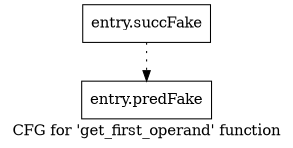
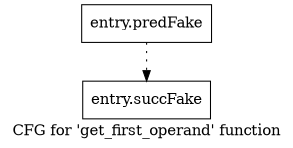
edge "entry.succFake" -> "entry.predFake": reversed
